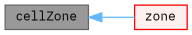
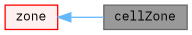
edge "zone" -> "cellZone": reversed
